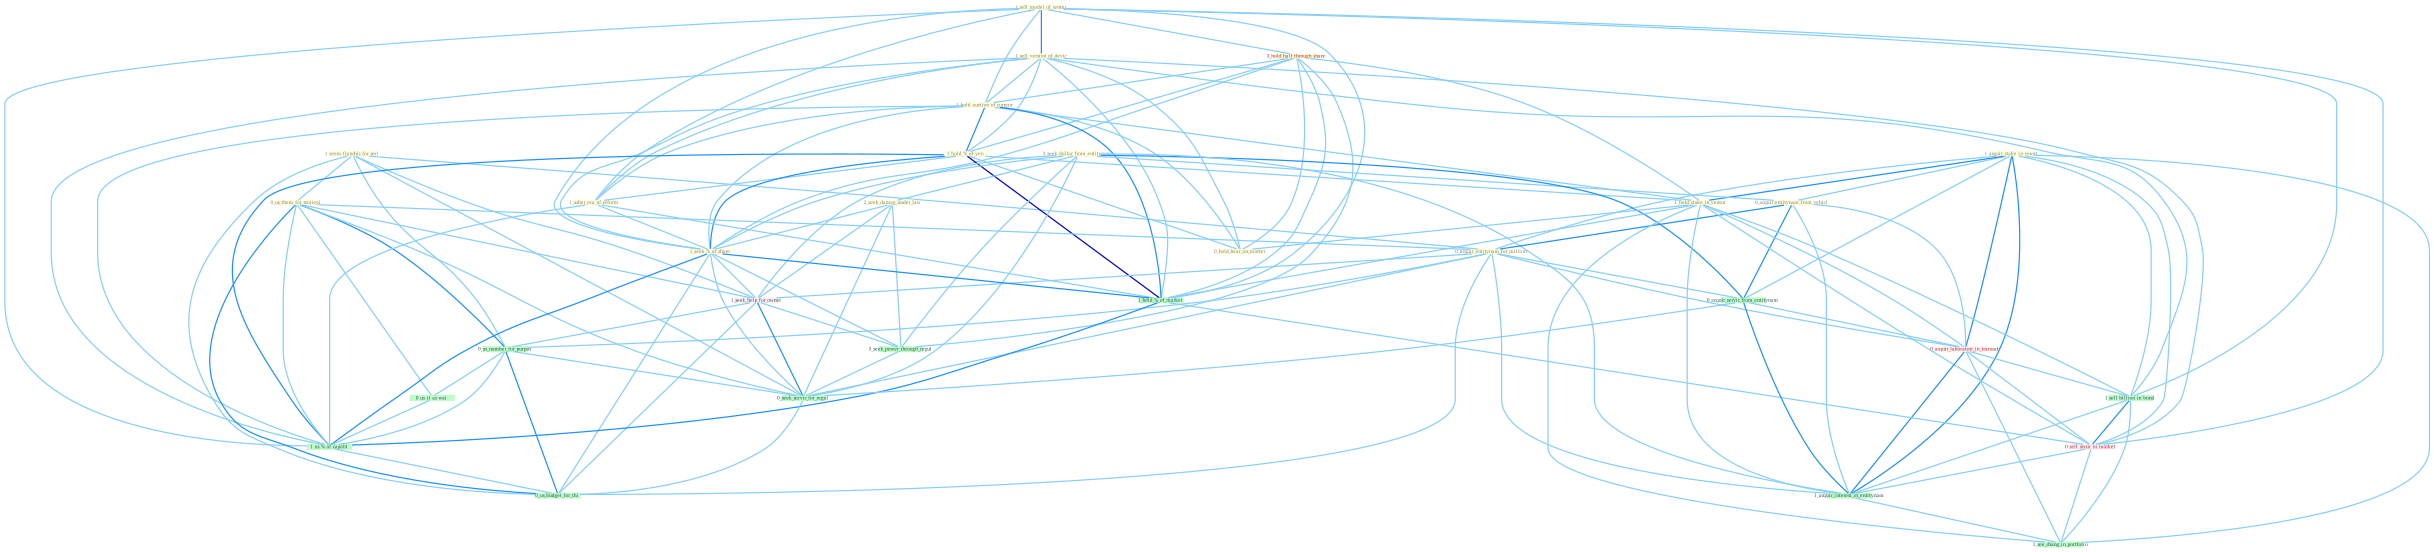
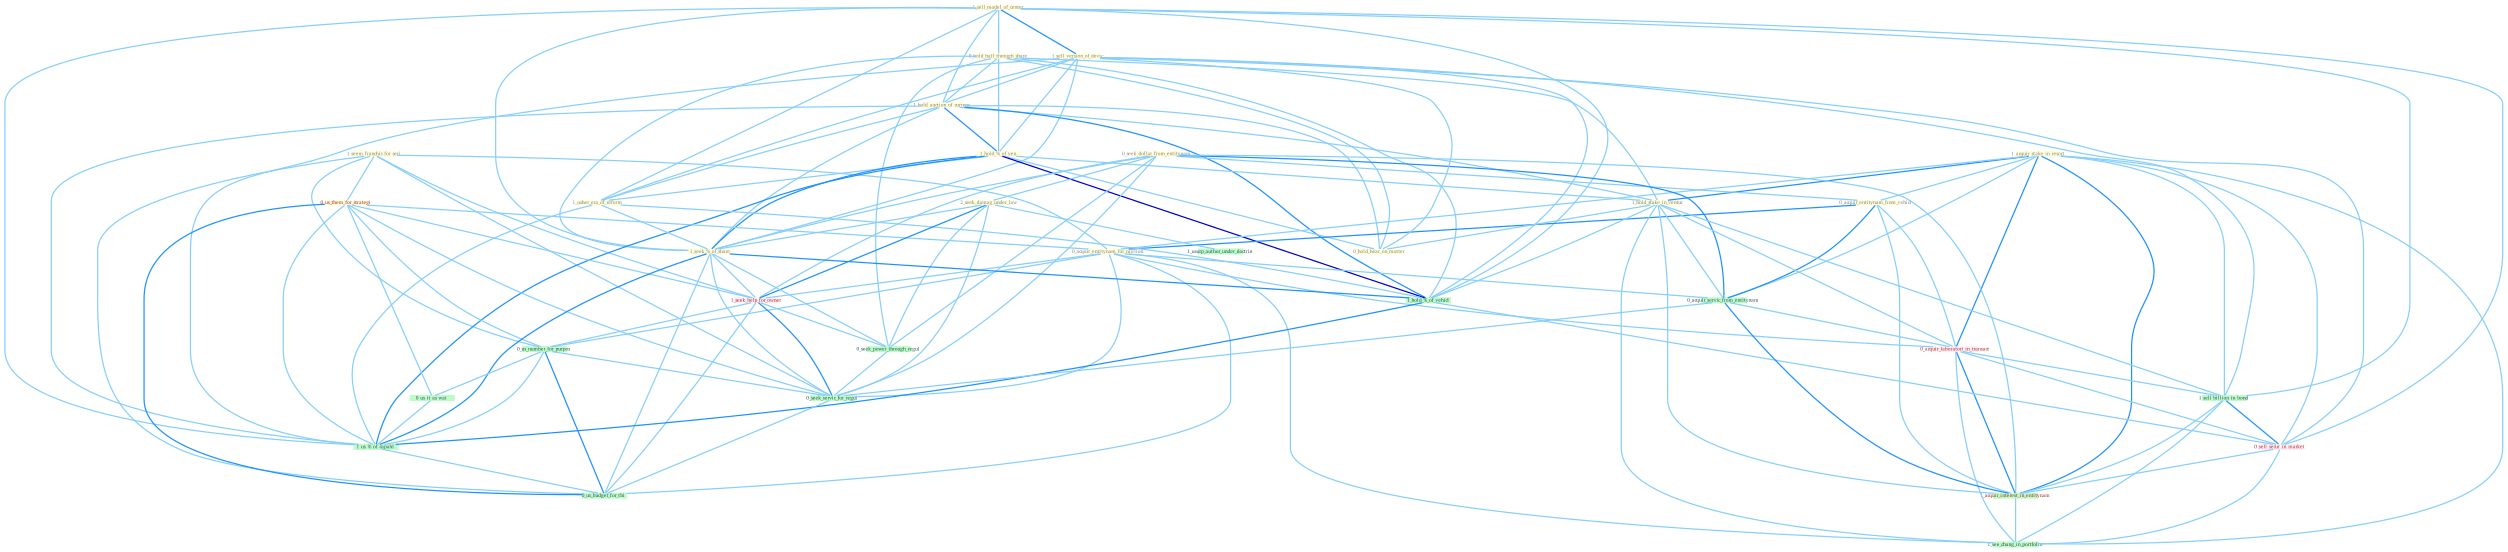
node "0_hold_half_through_share": fontcolor #b22222 -> #8b7d6b
node "0_us_them_for_strategi": fontcolor #8b7d6b -> #b22222
edge "2_seek_damag_under_law" -- "1_seek_help_for_owner": color #87cefa -> #1e90ff
node "1_usurp_author_under_doctrin": added
edge "0_us_them_for_strategi" -- "0_us_number_for_purpos": color #1e90ff -> #87cefa
node "1_seek_help_for_owner": fontcolor #2f4f4f -> #b22222
node "1_hold_%_of_market": label "1_hold_%_of_market" -> "1_hold_%_of_vehicl"
edge "1_hold_stake_in_ventur" -- "0_sell_secur_in_market": now "1_hold_stake_in_ventur" -- "0_acquir_servic_from_entitynam"
edge "0_acquir_entitynam_for_million" -- "1_acquir_interest_in_entitynam": now "0_acquir_entitynam_for_million" -- "1_see_chang_in_portfolio"
node "1_acquir_interest_in_entitynam": fontcolor #2f4f4f -> #b22222
